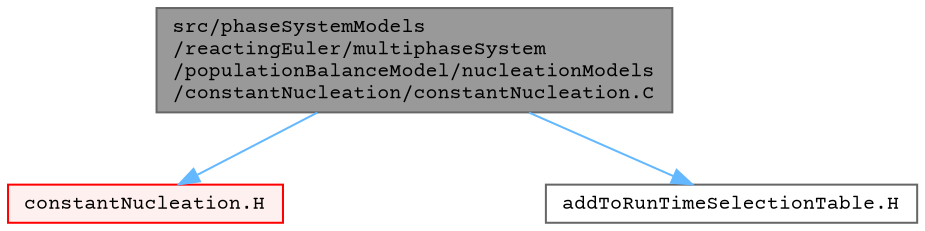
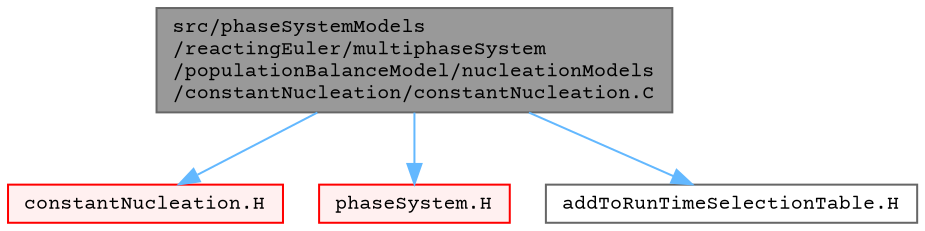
node "phaseSystem.H": added
